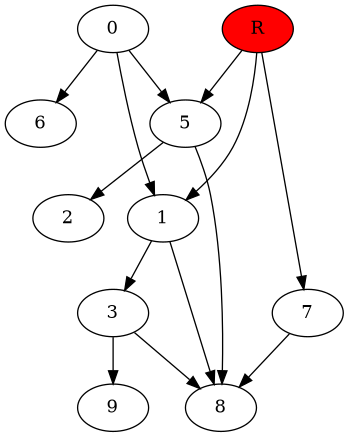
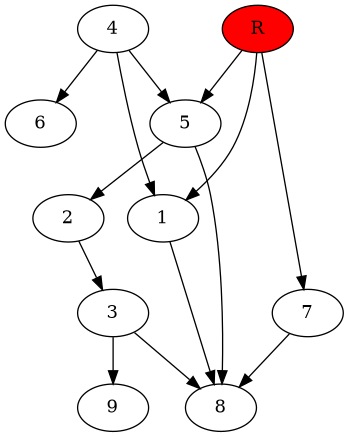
node "0": label "0" -> "4"
edge "1" -> "3": now "2" -> "3"
